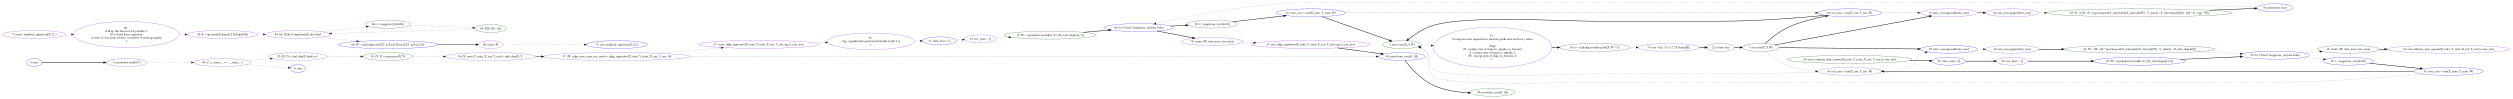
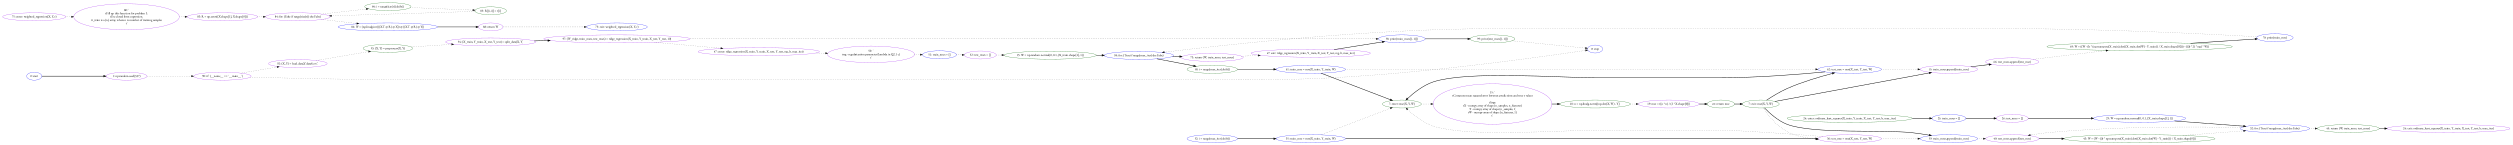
edge "99: print(test_mses[(- 1)])" -> "0: stop": added
edge "32: for: (True if range(max_iter) else False)" -> "32: i = range(max_iter).shift()": now "32: for: (True if range(max_iter) else False)" -> "40: test_mses.append(test_mse)"
